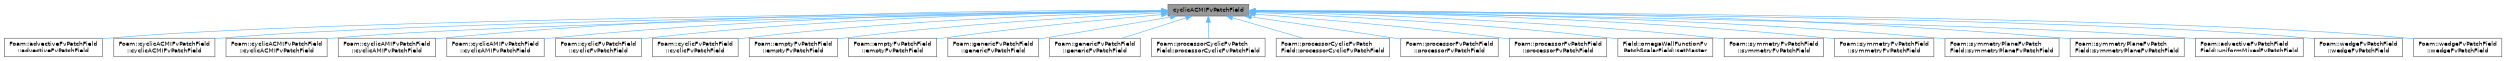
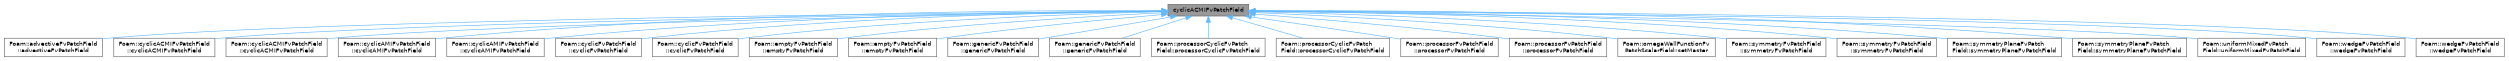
node "Field::omegaWallFunctionFv PatchScalarField::setMaster": label "Field::omegaWallFunctionFv PatchScalarField::setMaster" -> "Foam::omegaWallFunctionFv PatchScalarField::setMaster"
node "Foam::advectiveFvPatchField Field::uniformMixedFvPatchField": label "Foam::advectiveFvPatchField Field::uniformMixedFvPatchField" -> "Foam::uniformMixedFvPatch Field::uniformMixedFvPatchField"
